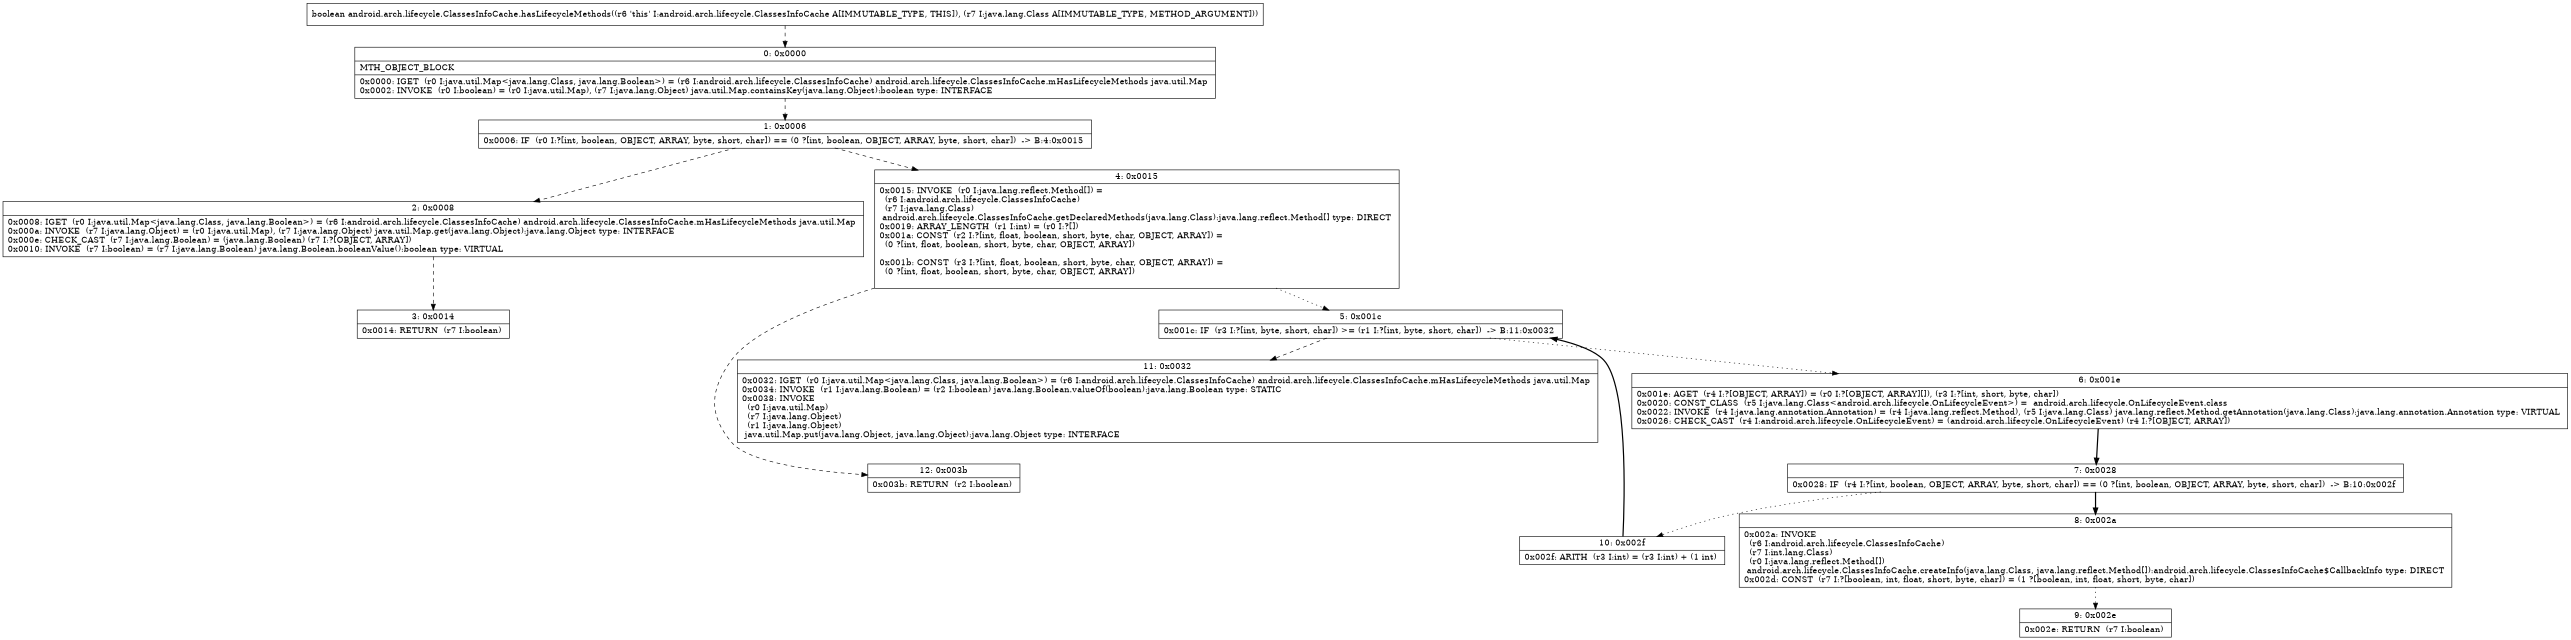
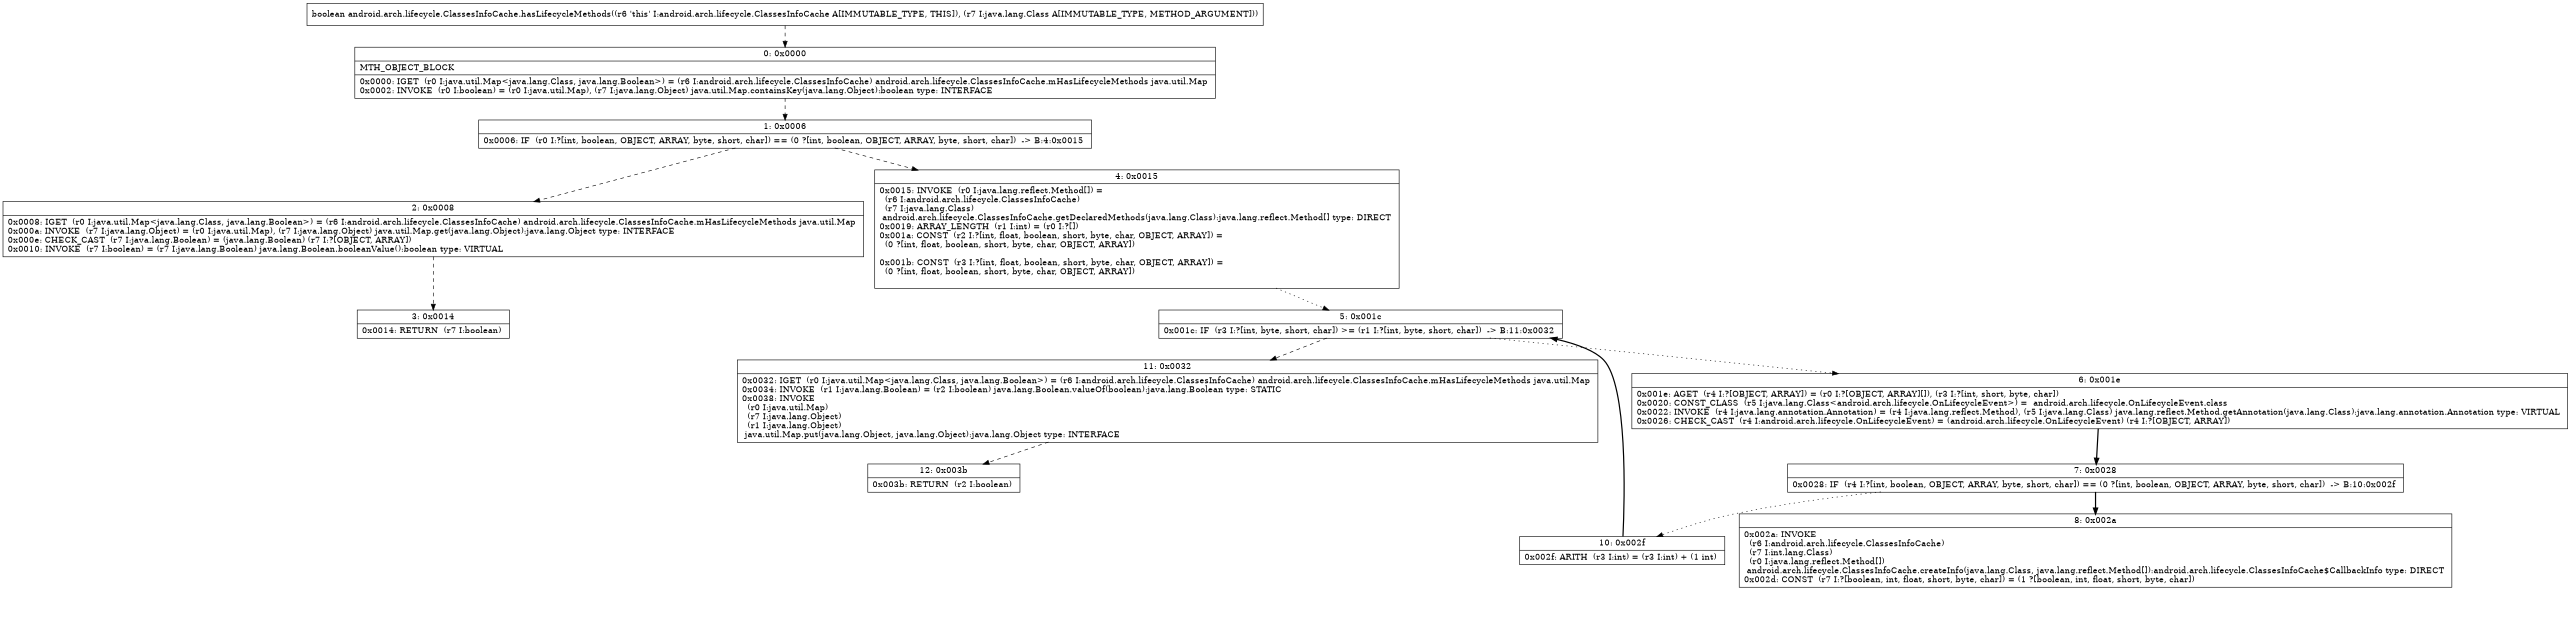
edge "4: 0x0015" -> "12: 0x003b": now "11: 0x0032" -> "12: 0x003b"
node "9: 0x002e": removed
